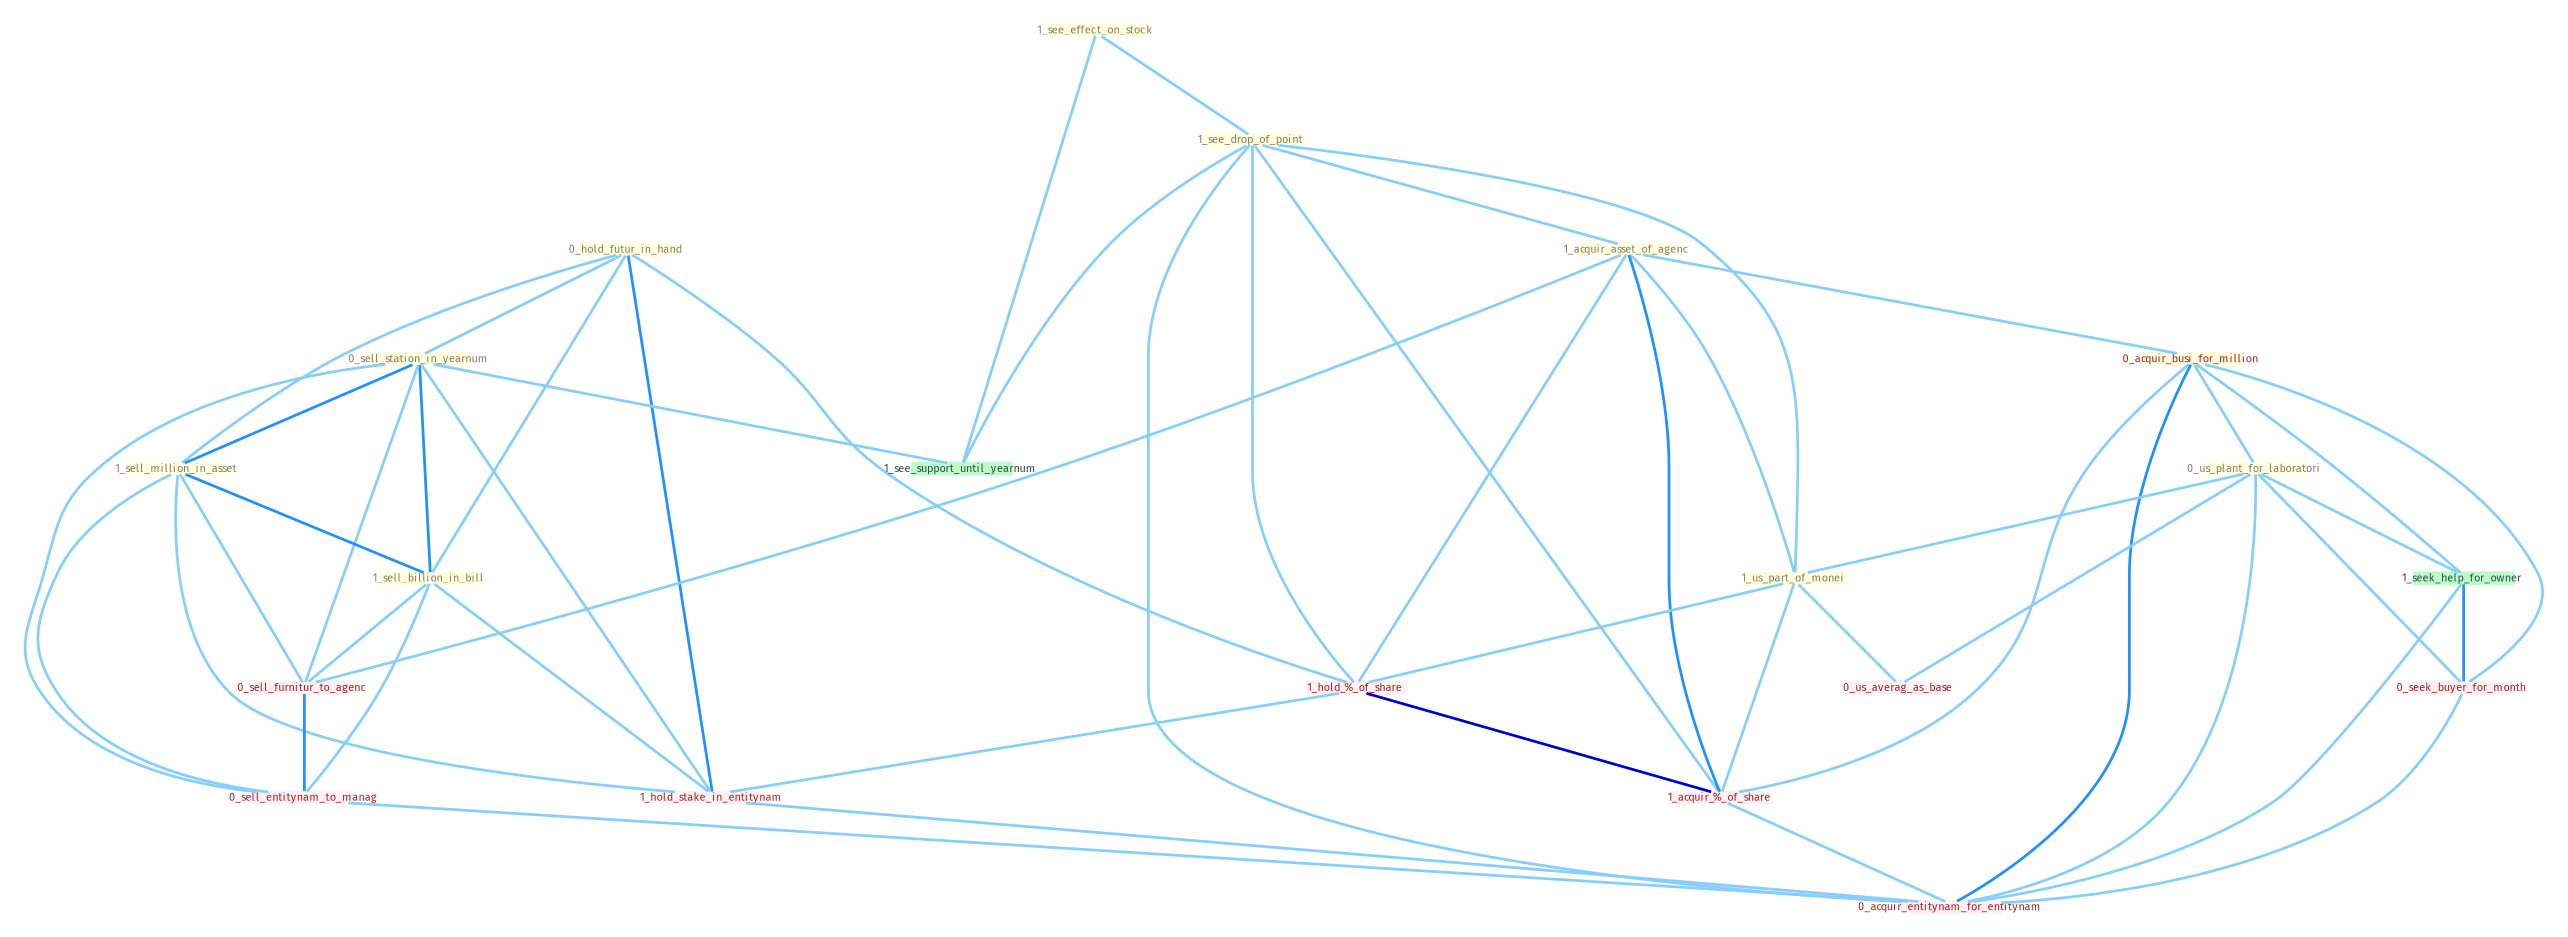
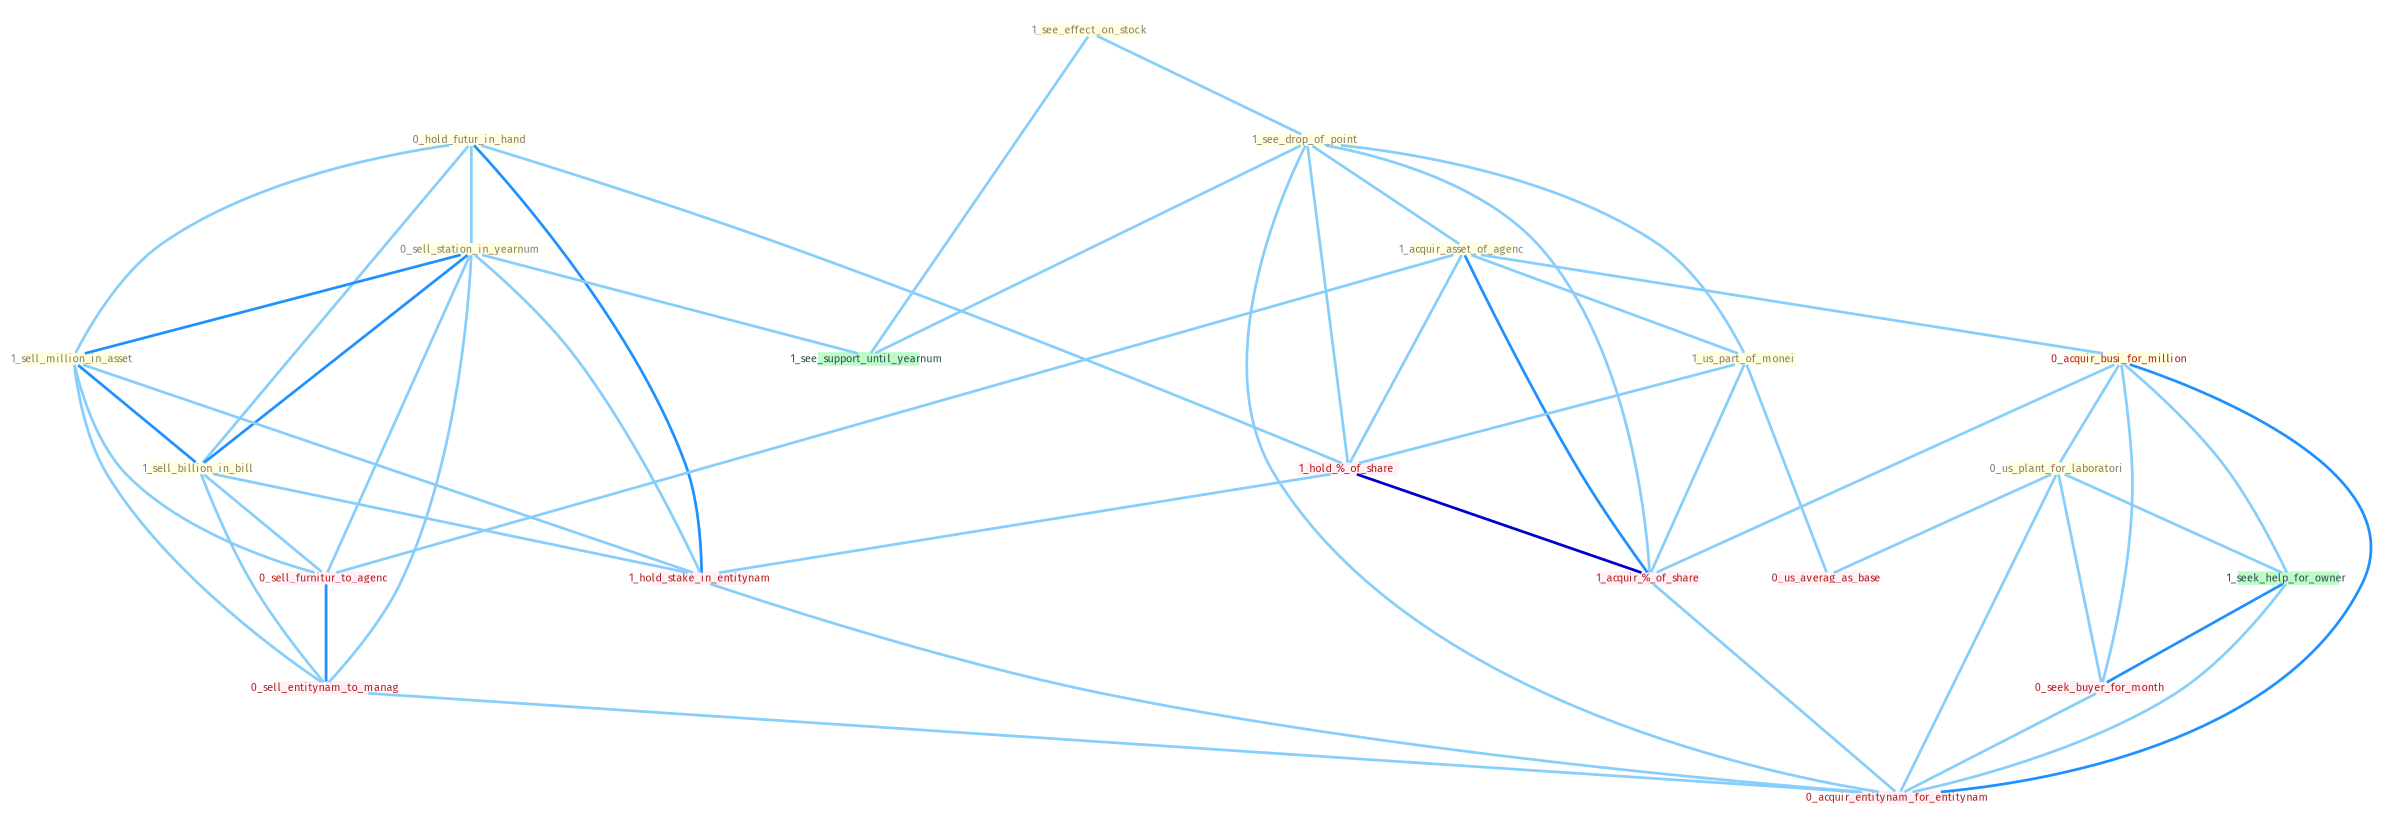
edge "0_us_plant_for_laboratori" -- "1_us_part_of_monei": removed
